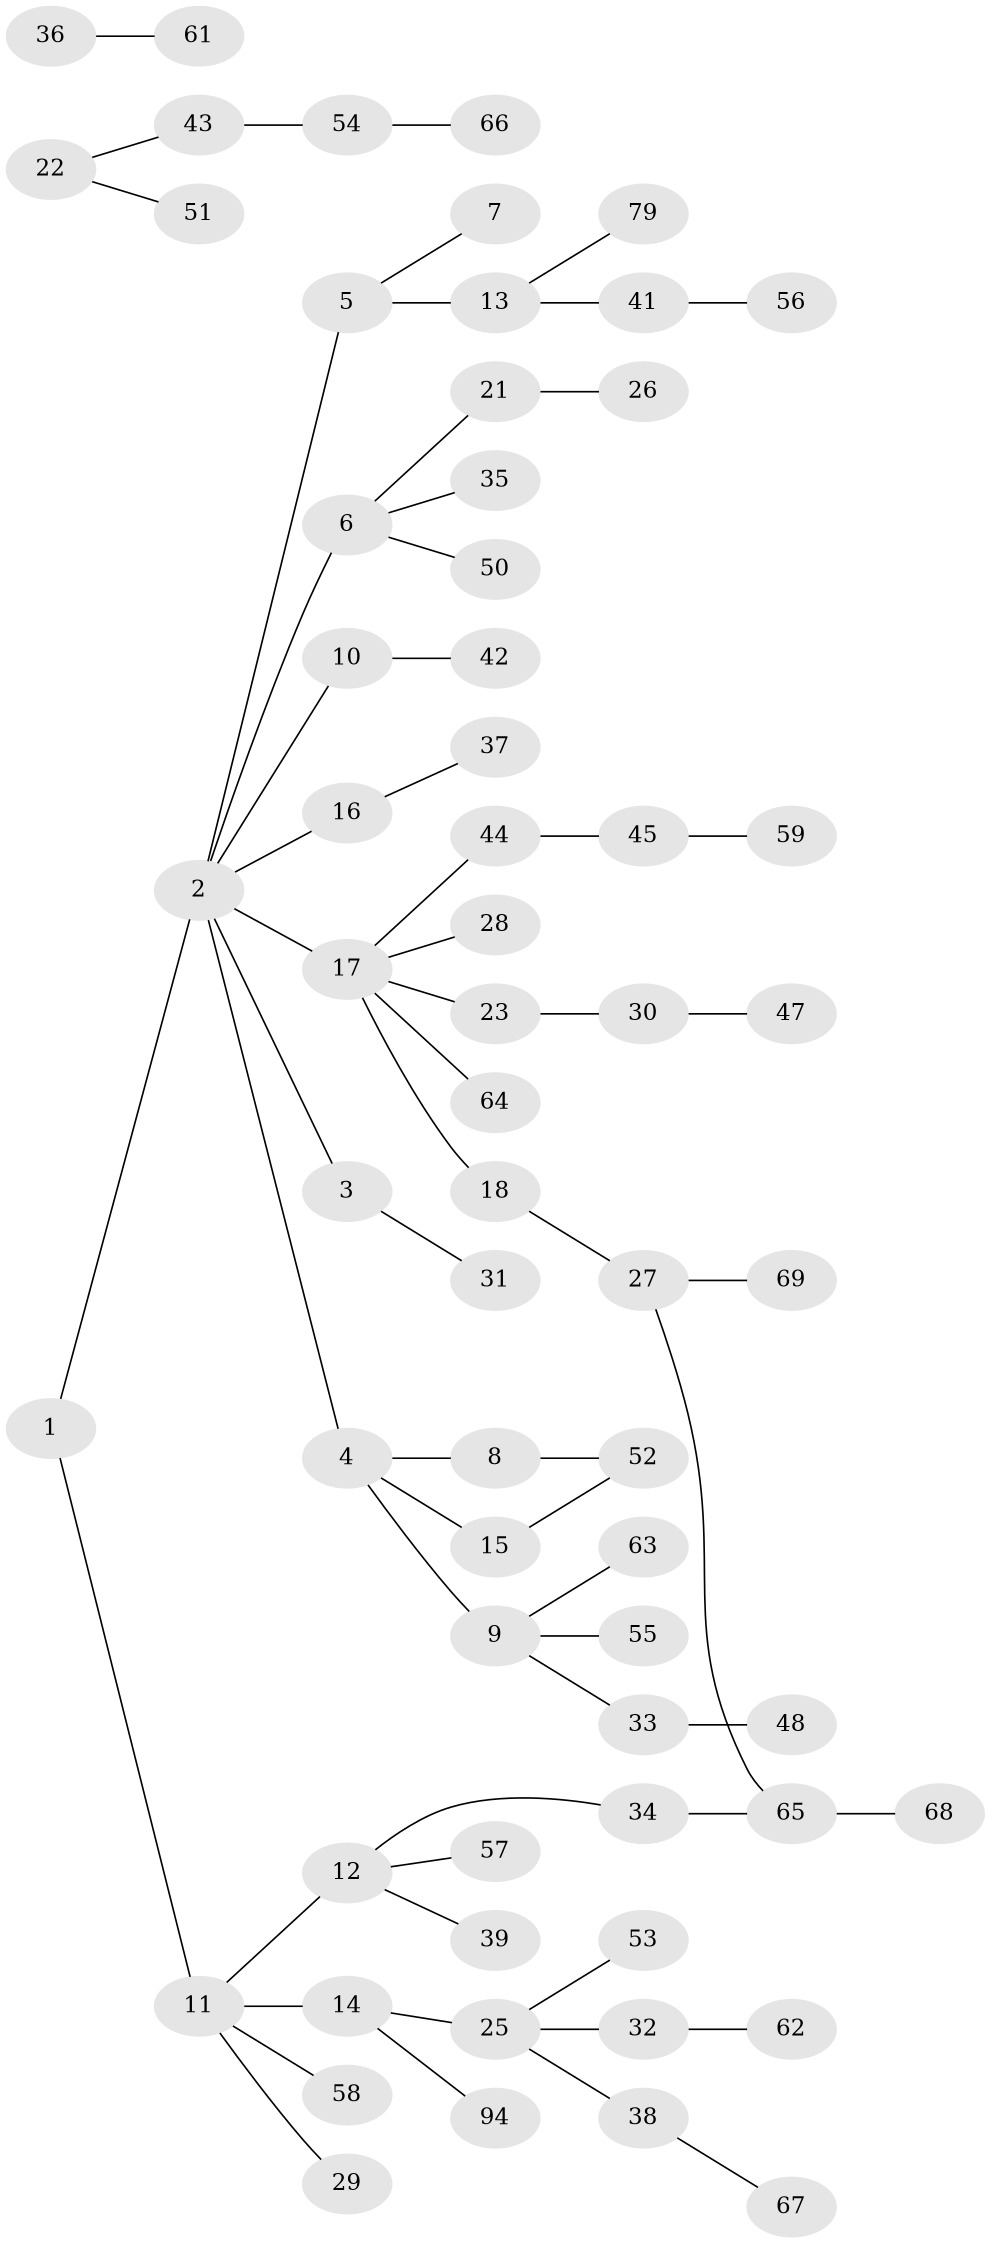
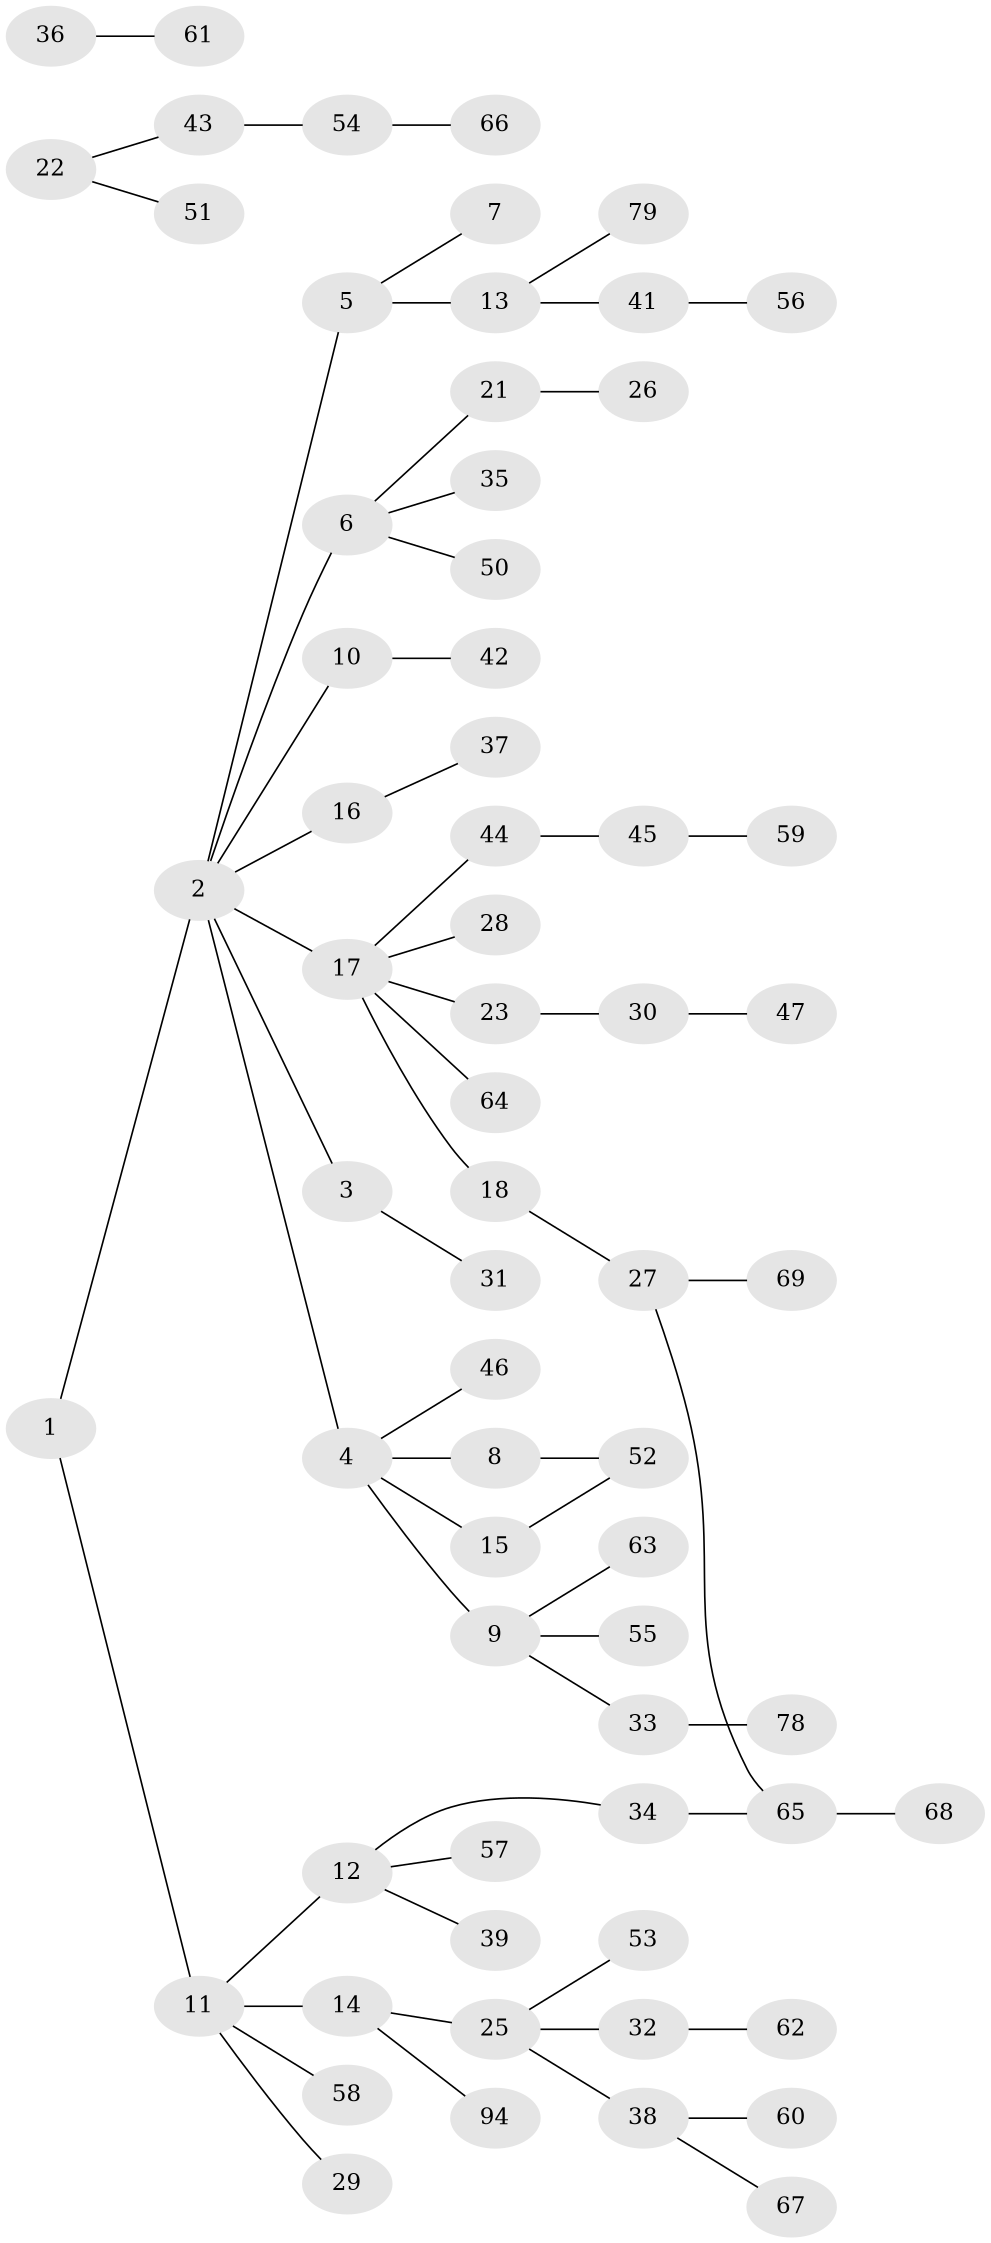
node "46": added
node "48": label "48" -> "78"
node "60": added
